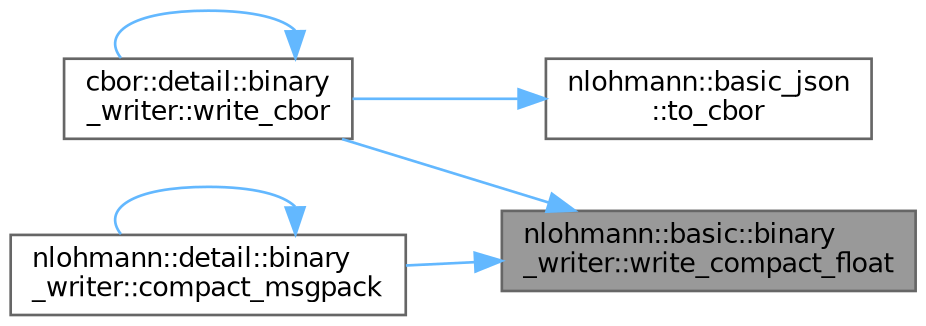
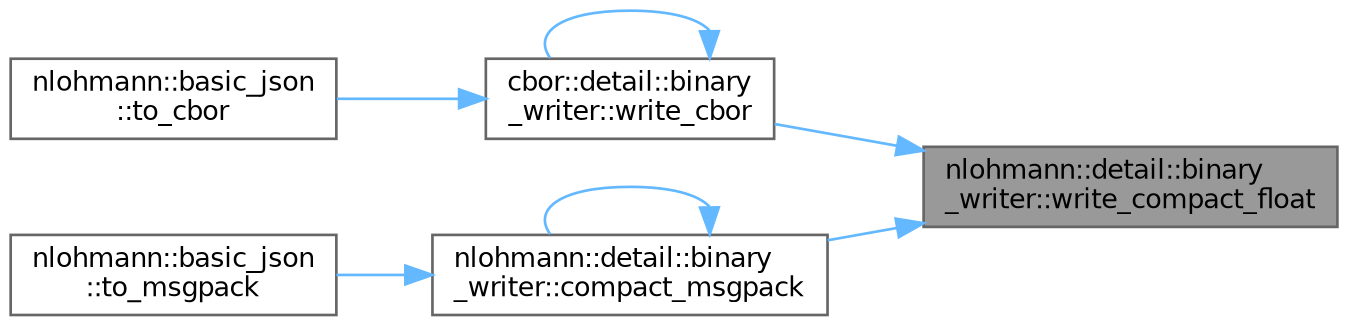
edge "cbor::detail::binary _writer::write_cbor" -> "nlohmann::basic_json ::to_cbor": reversed
node "nlohmann::basic::binary _writer::write_compact_float": label "nlohmann::basic::binary _writer::write_compact_float" -> "nlohmann::detail::binary _writer::write_compact_float"
node "nlohmann::basic_json ::to_msgpack": added
